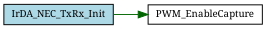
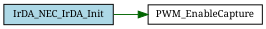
node "IrDA_NEC_TxRx_Init": label "IrDA_NEC_TxRx_Init" -> "IrDA_NEC_IrDA_Init"
